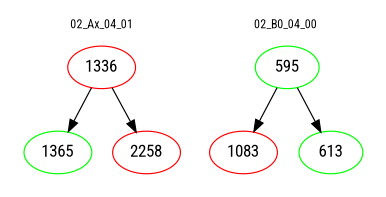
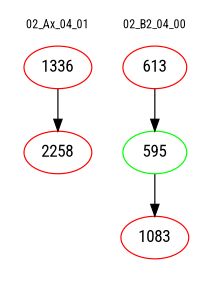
cluster "02_B0_04_00": label "02_B0_04_00" -> "02_B2_04_00"
edge "595" -> "613": reversed
node "1365": removed
node "613": color green -> red
